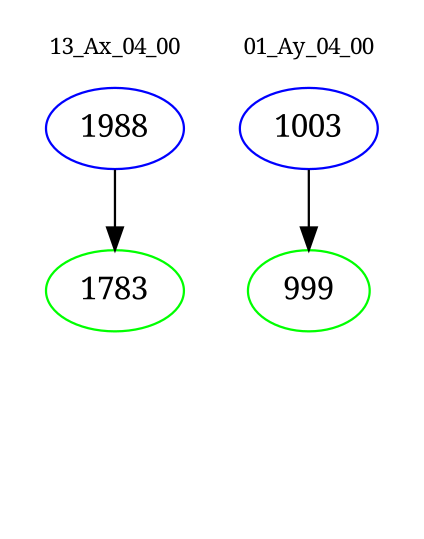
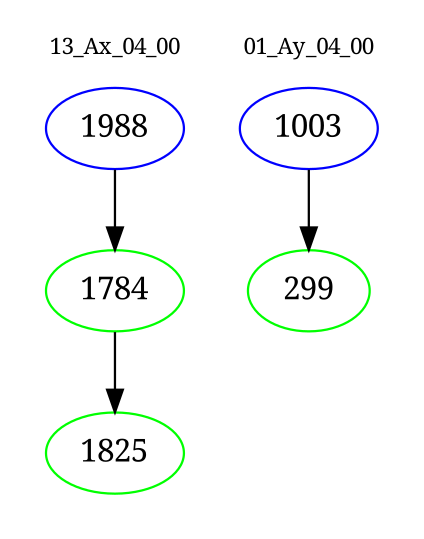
node "1783": label "1783" -> "1784"
node "999": label "999" -> "299"
node "1825": added
